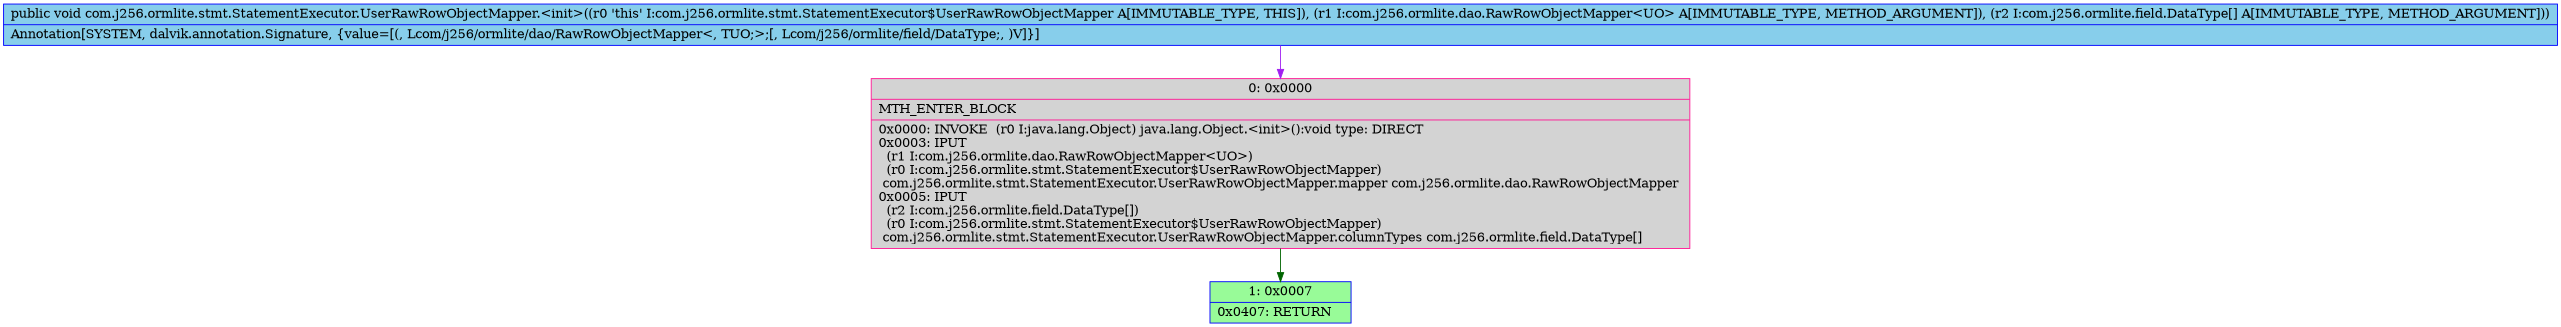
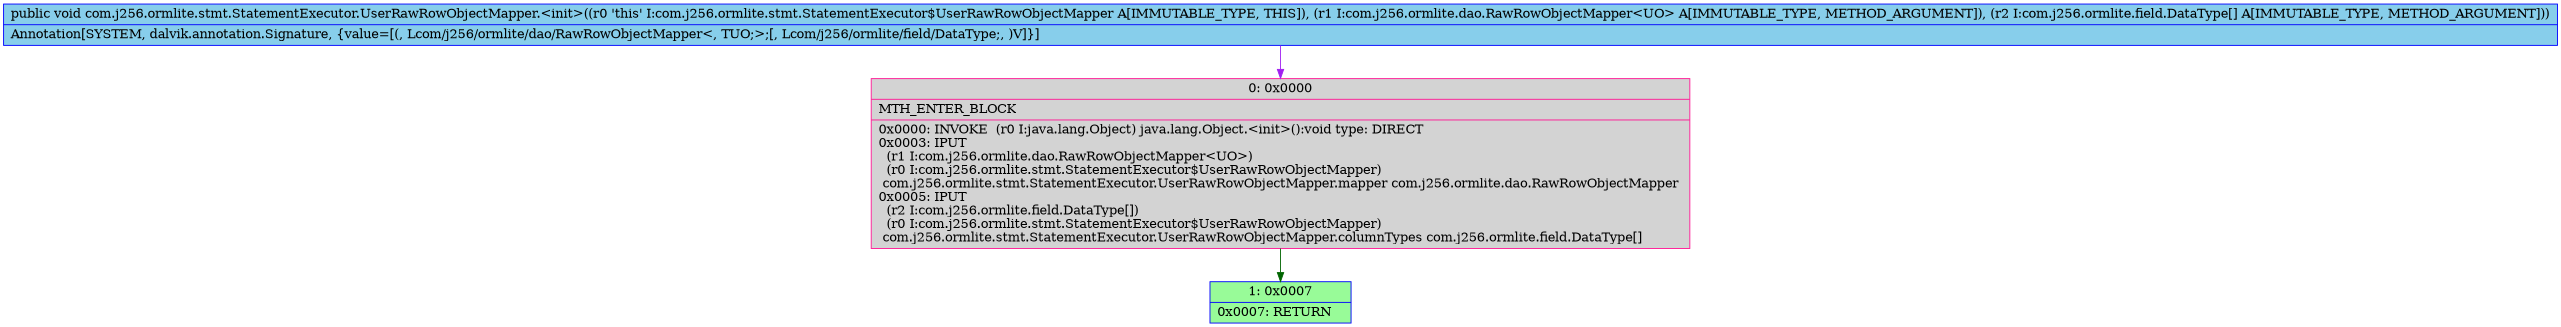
node "1: 0x0007": text "0x0407: RETURN" -> "0x0007: RETURN"
